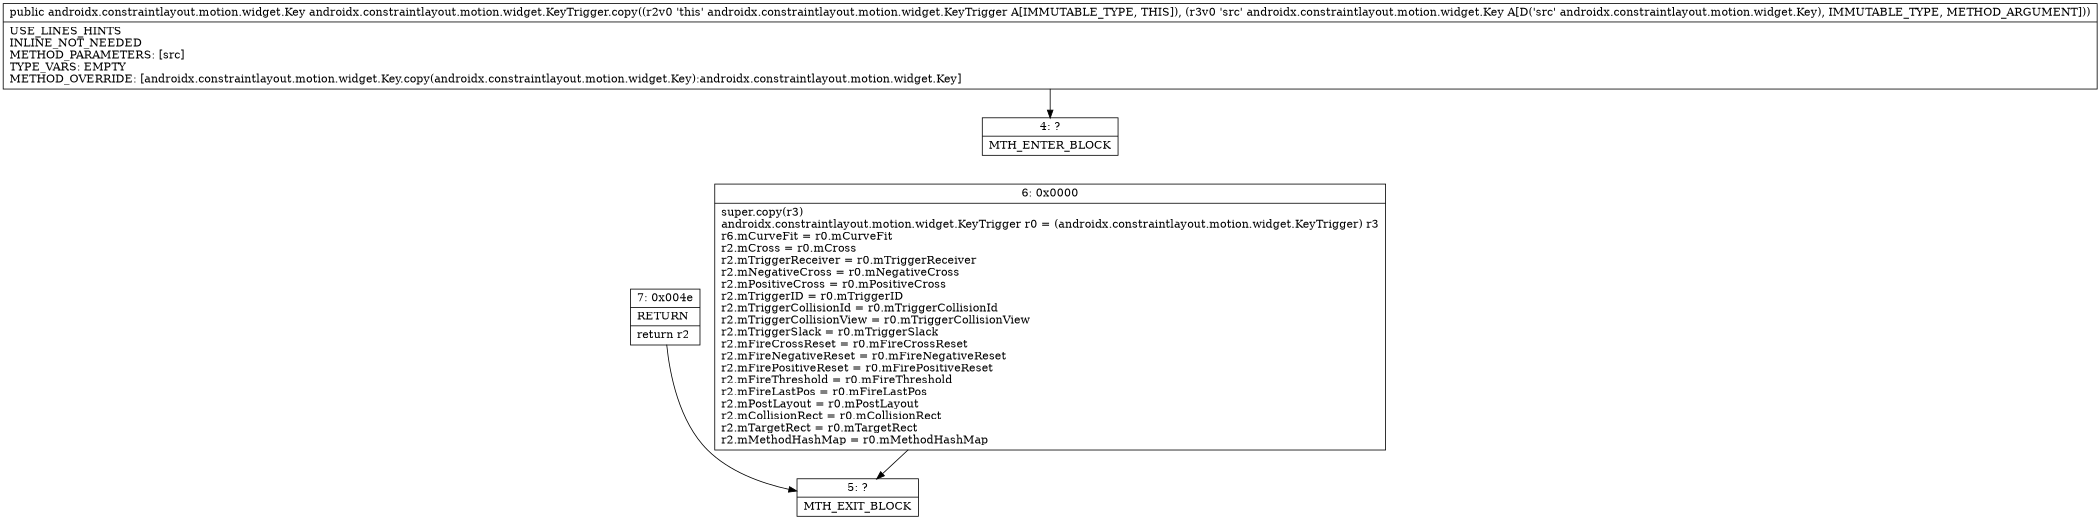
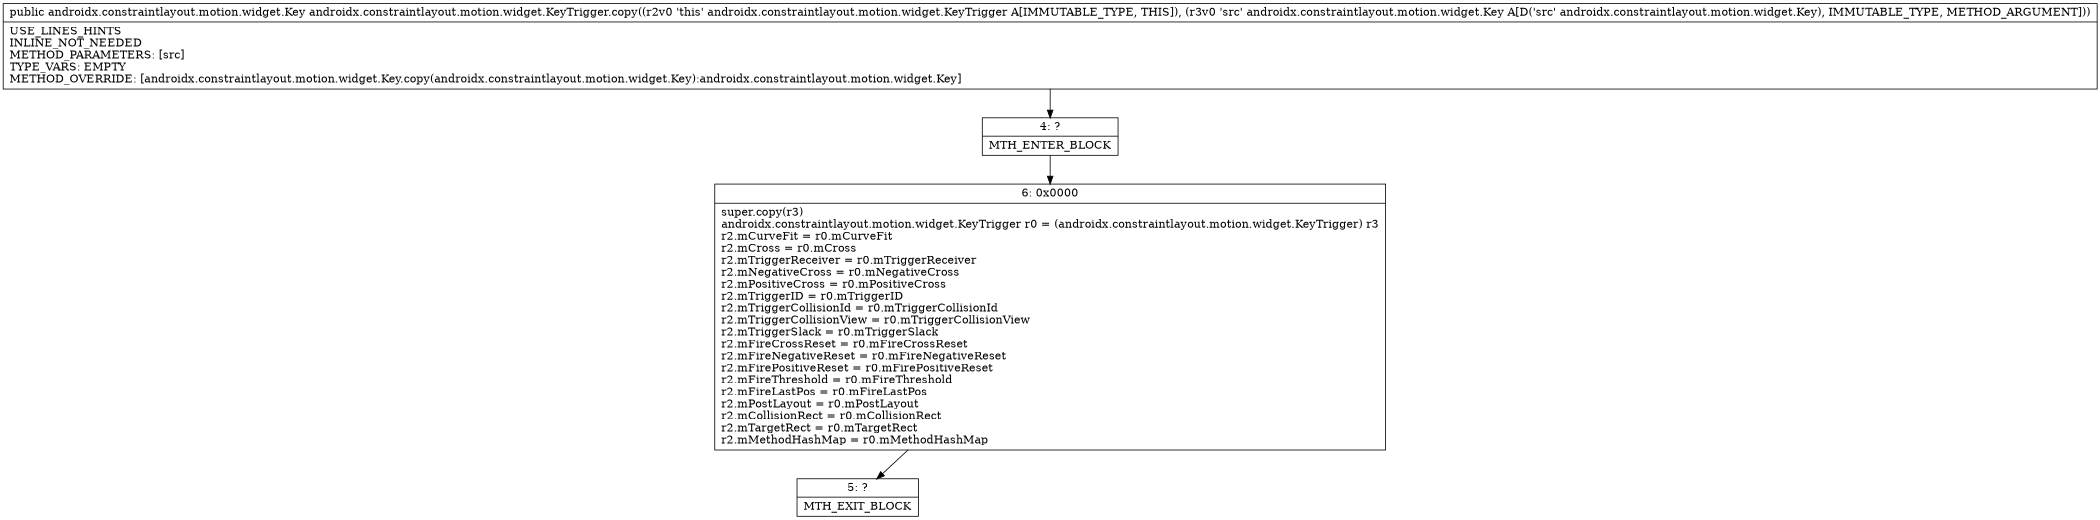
edge "4: ?" -> "6: 0x0000": added
node "6: 0x0000": text "r6.mCurveFit = r0.mCurveFit" -> "r2.mCurveFit = r0.mCurveFit"
node "7: 0x004e": removed
